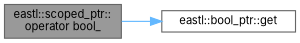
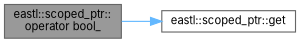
node "eastl::bool_ptr::get": label "eastl::bool_ptr::get" -> "eastl::scoped_ptr::get"
